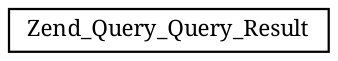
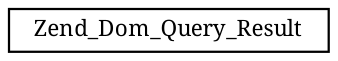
node "Zend_Query_Query_Result": label "Zend_Query_Query_Result" -> "Zend_Dom_Query_Result"
